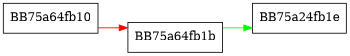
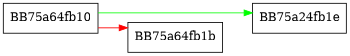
edge "BB75a64fb1b" -> "BB75a24fb1e": now "BB75a64fb10" -> "BB75a24fb1e"
